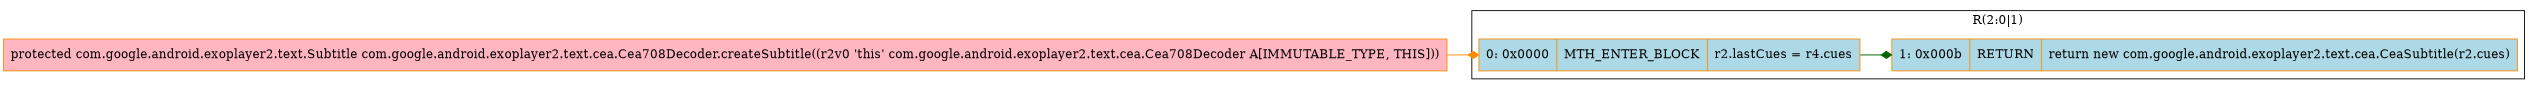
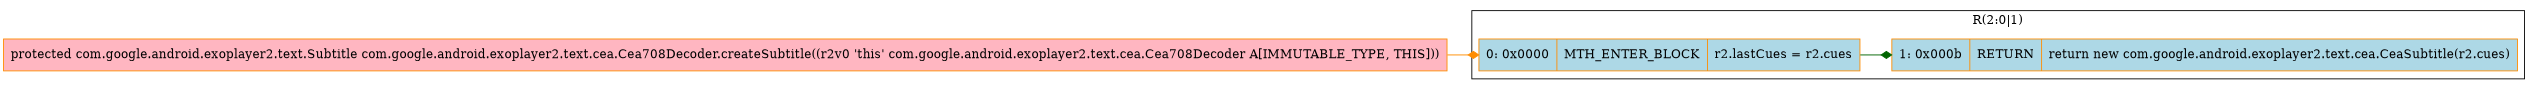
node "0: 0x0000": text "r2.lastCues = r4.cues" -> "r2.lastCues = r2.cues"
